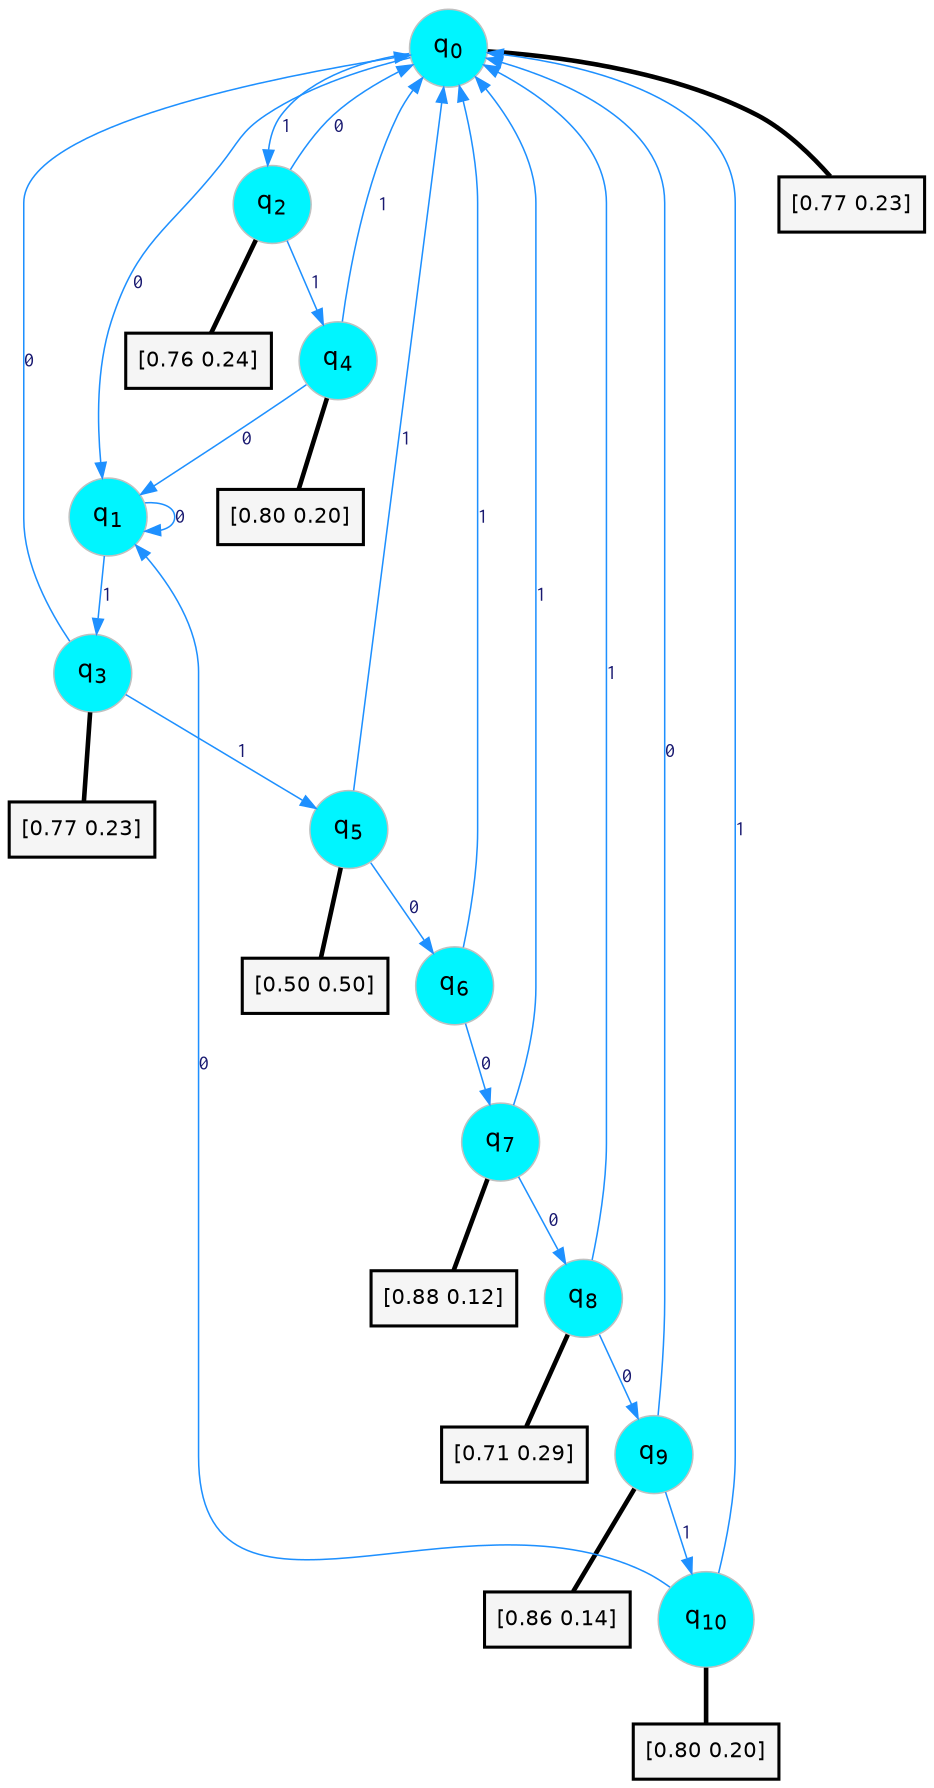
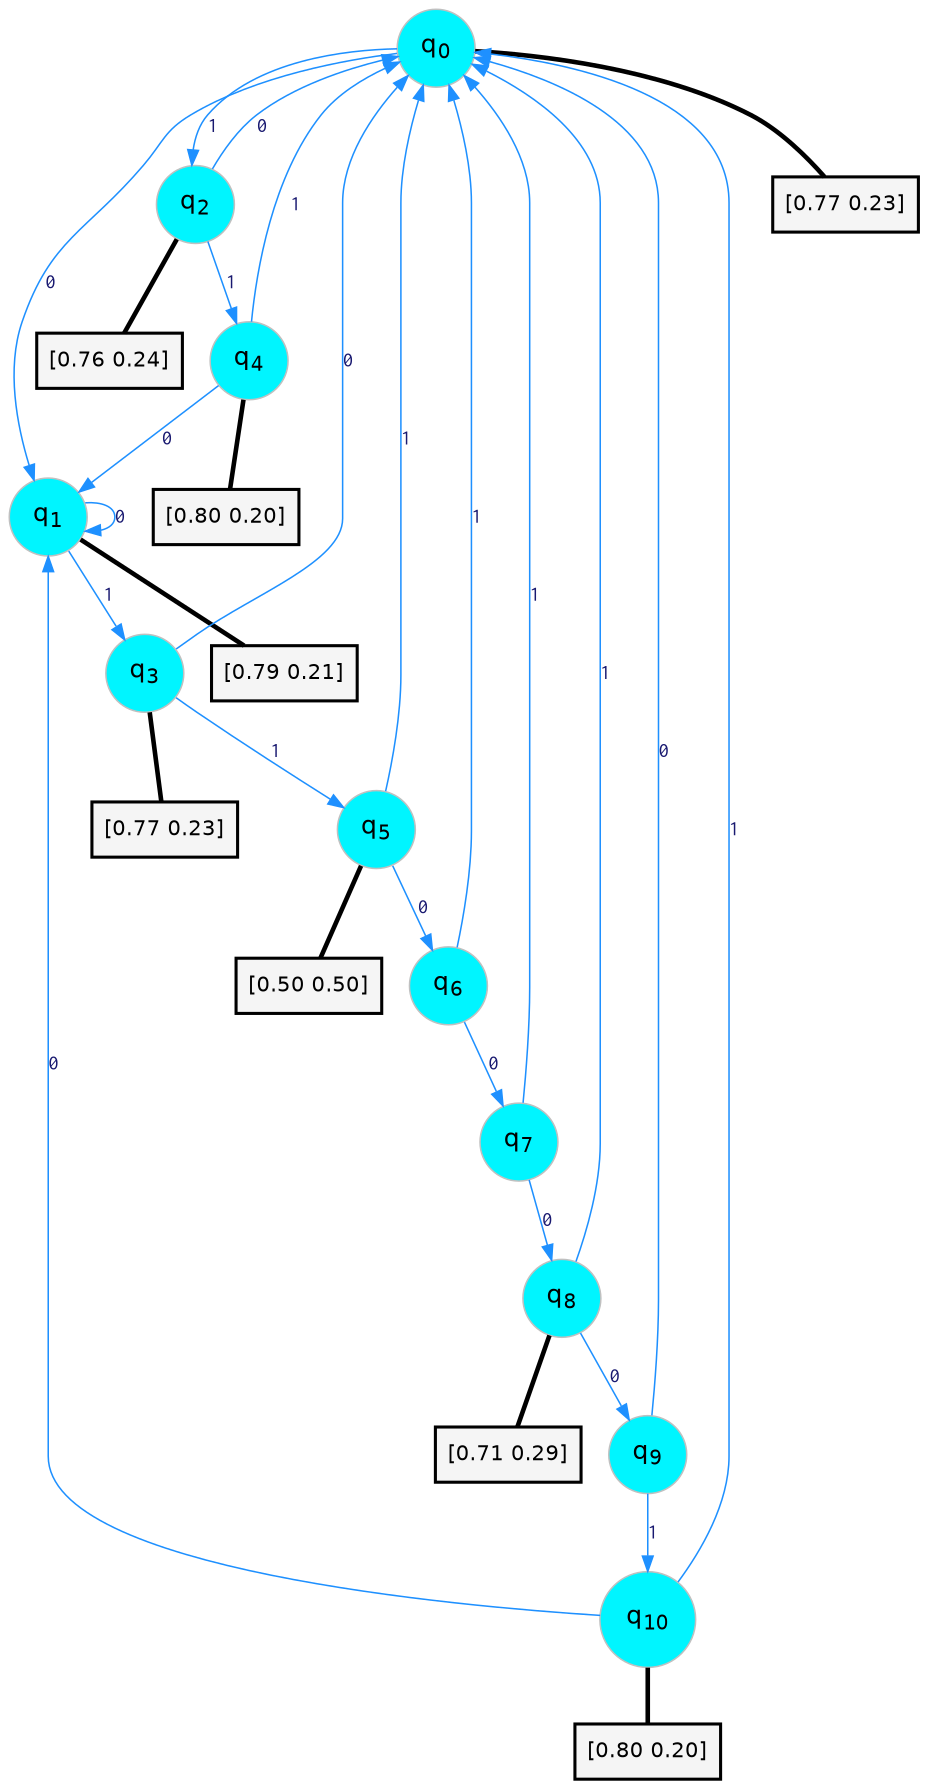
node "[0.79 0.21]": added
node "[0.88 0.12]": removed
node "[0.86 0.14]": removed
